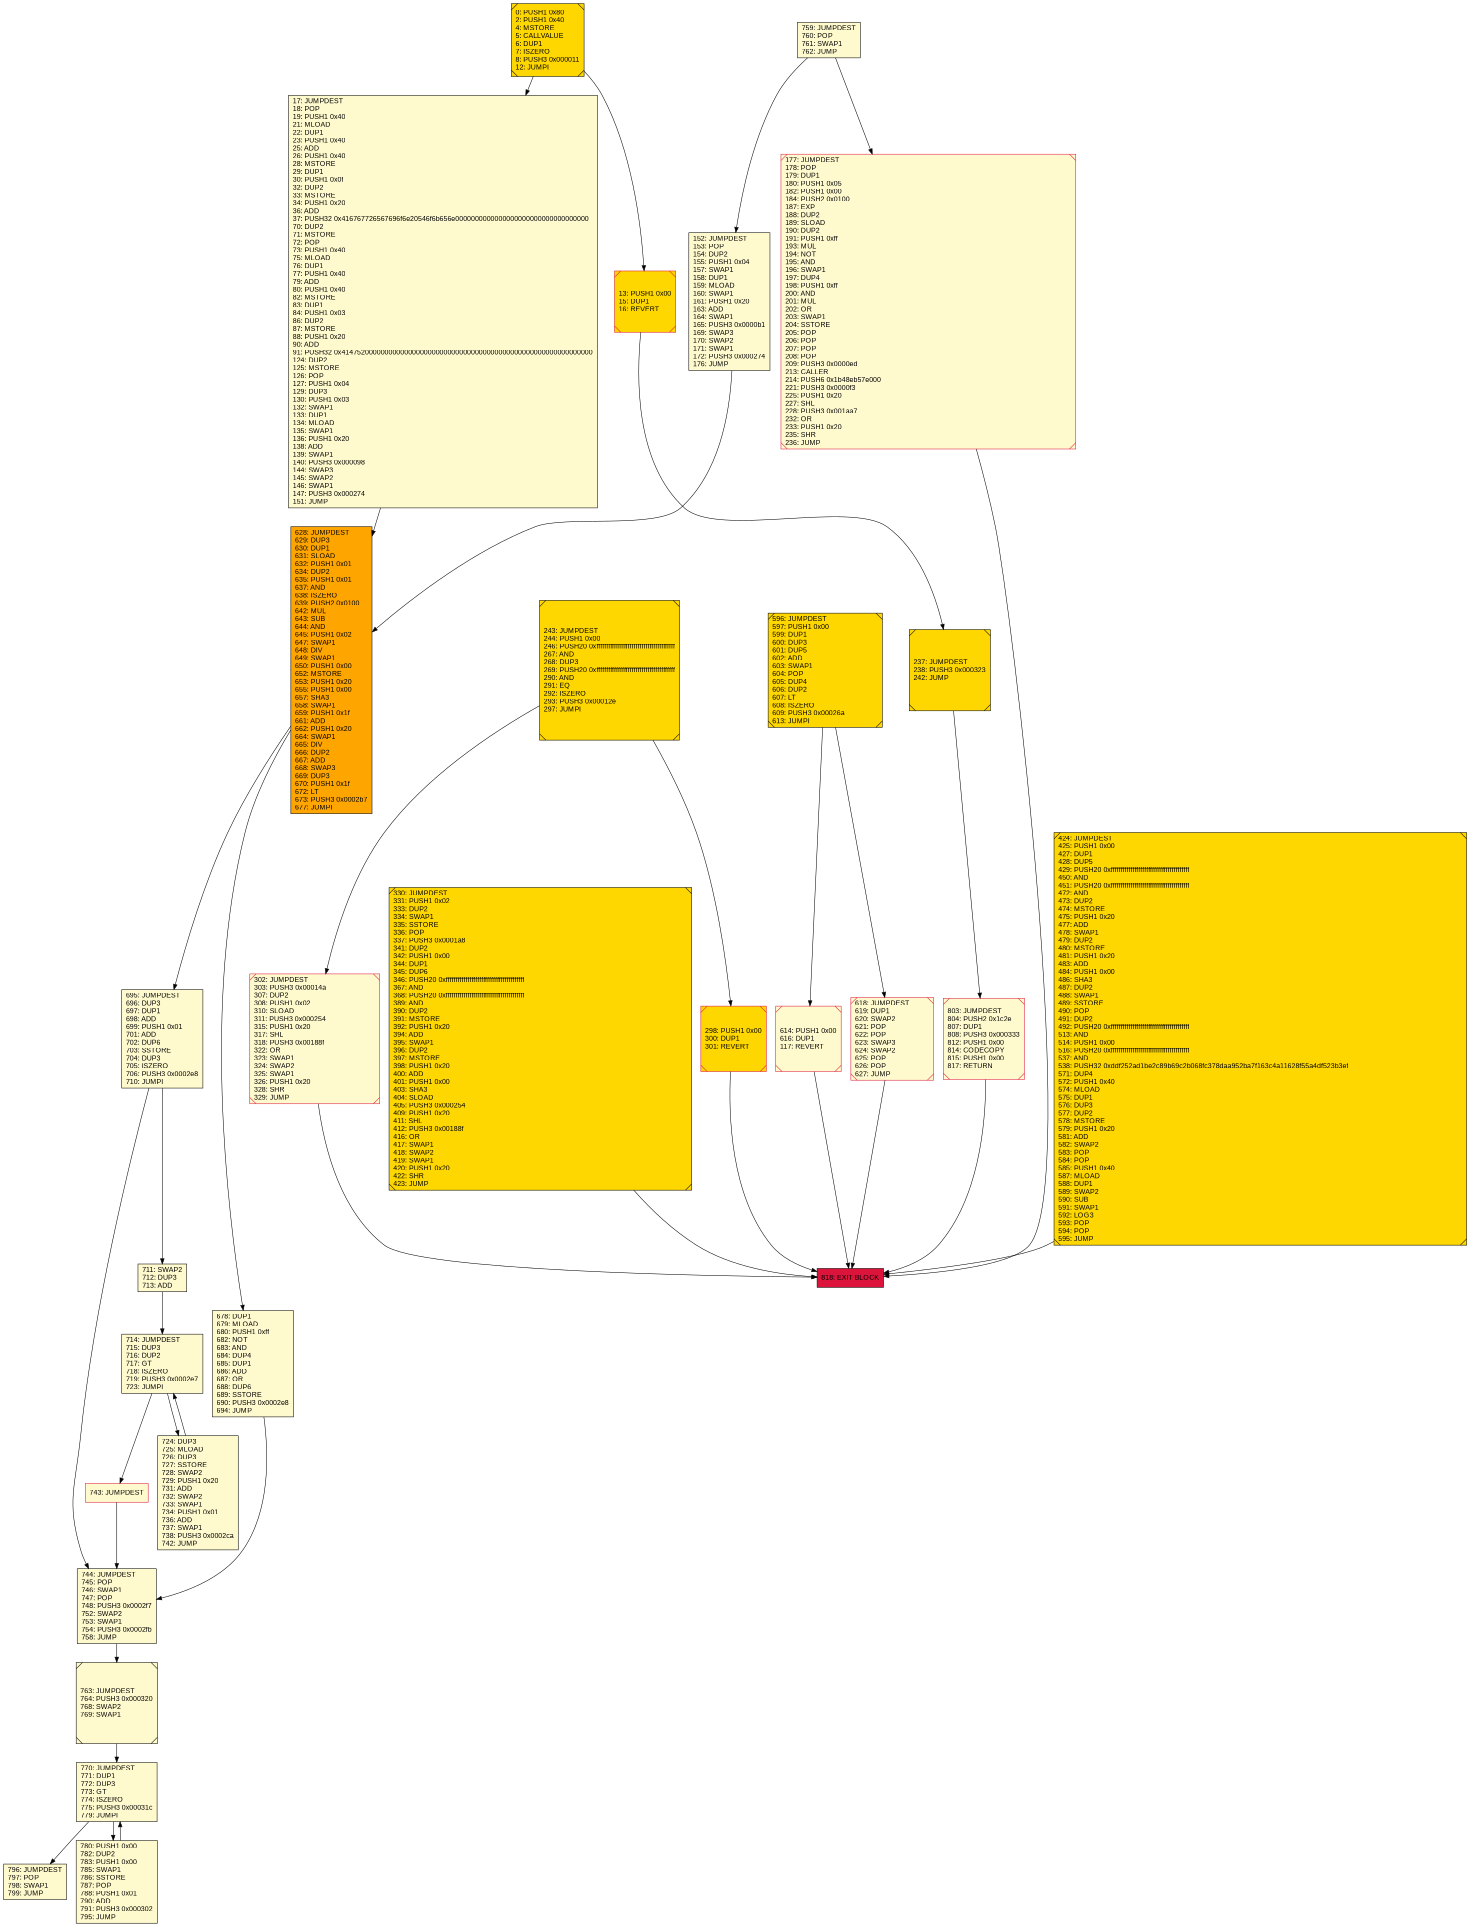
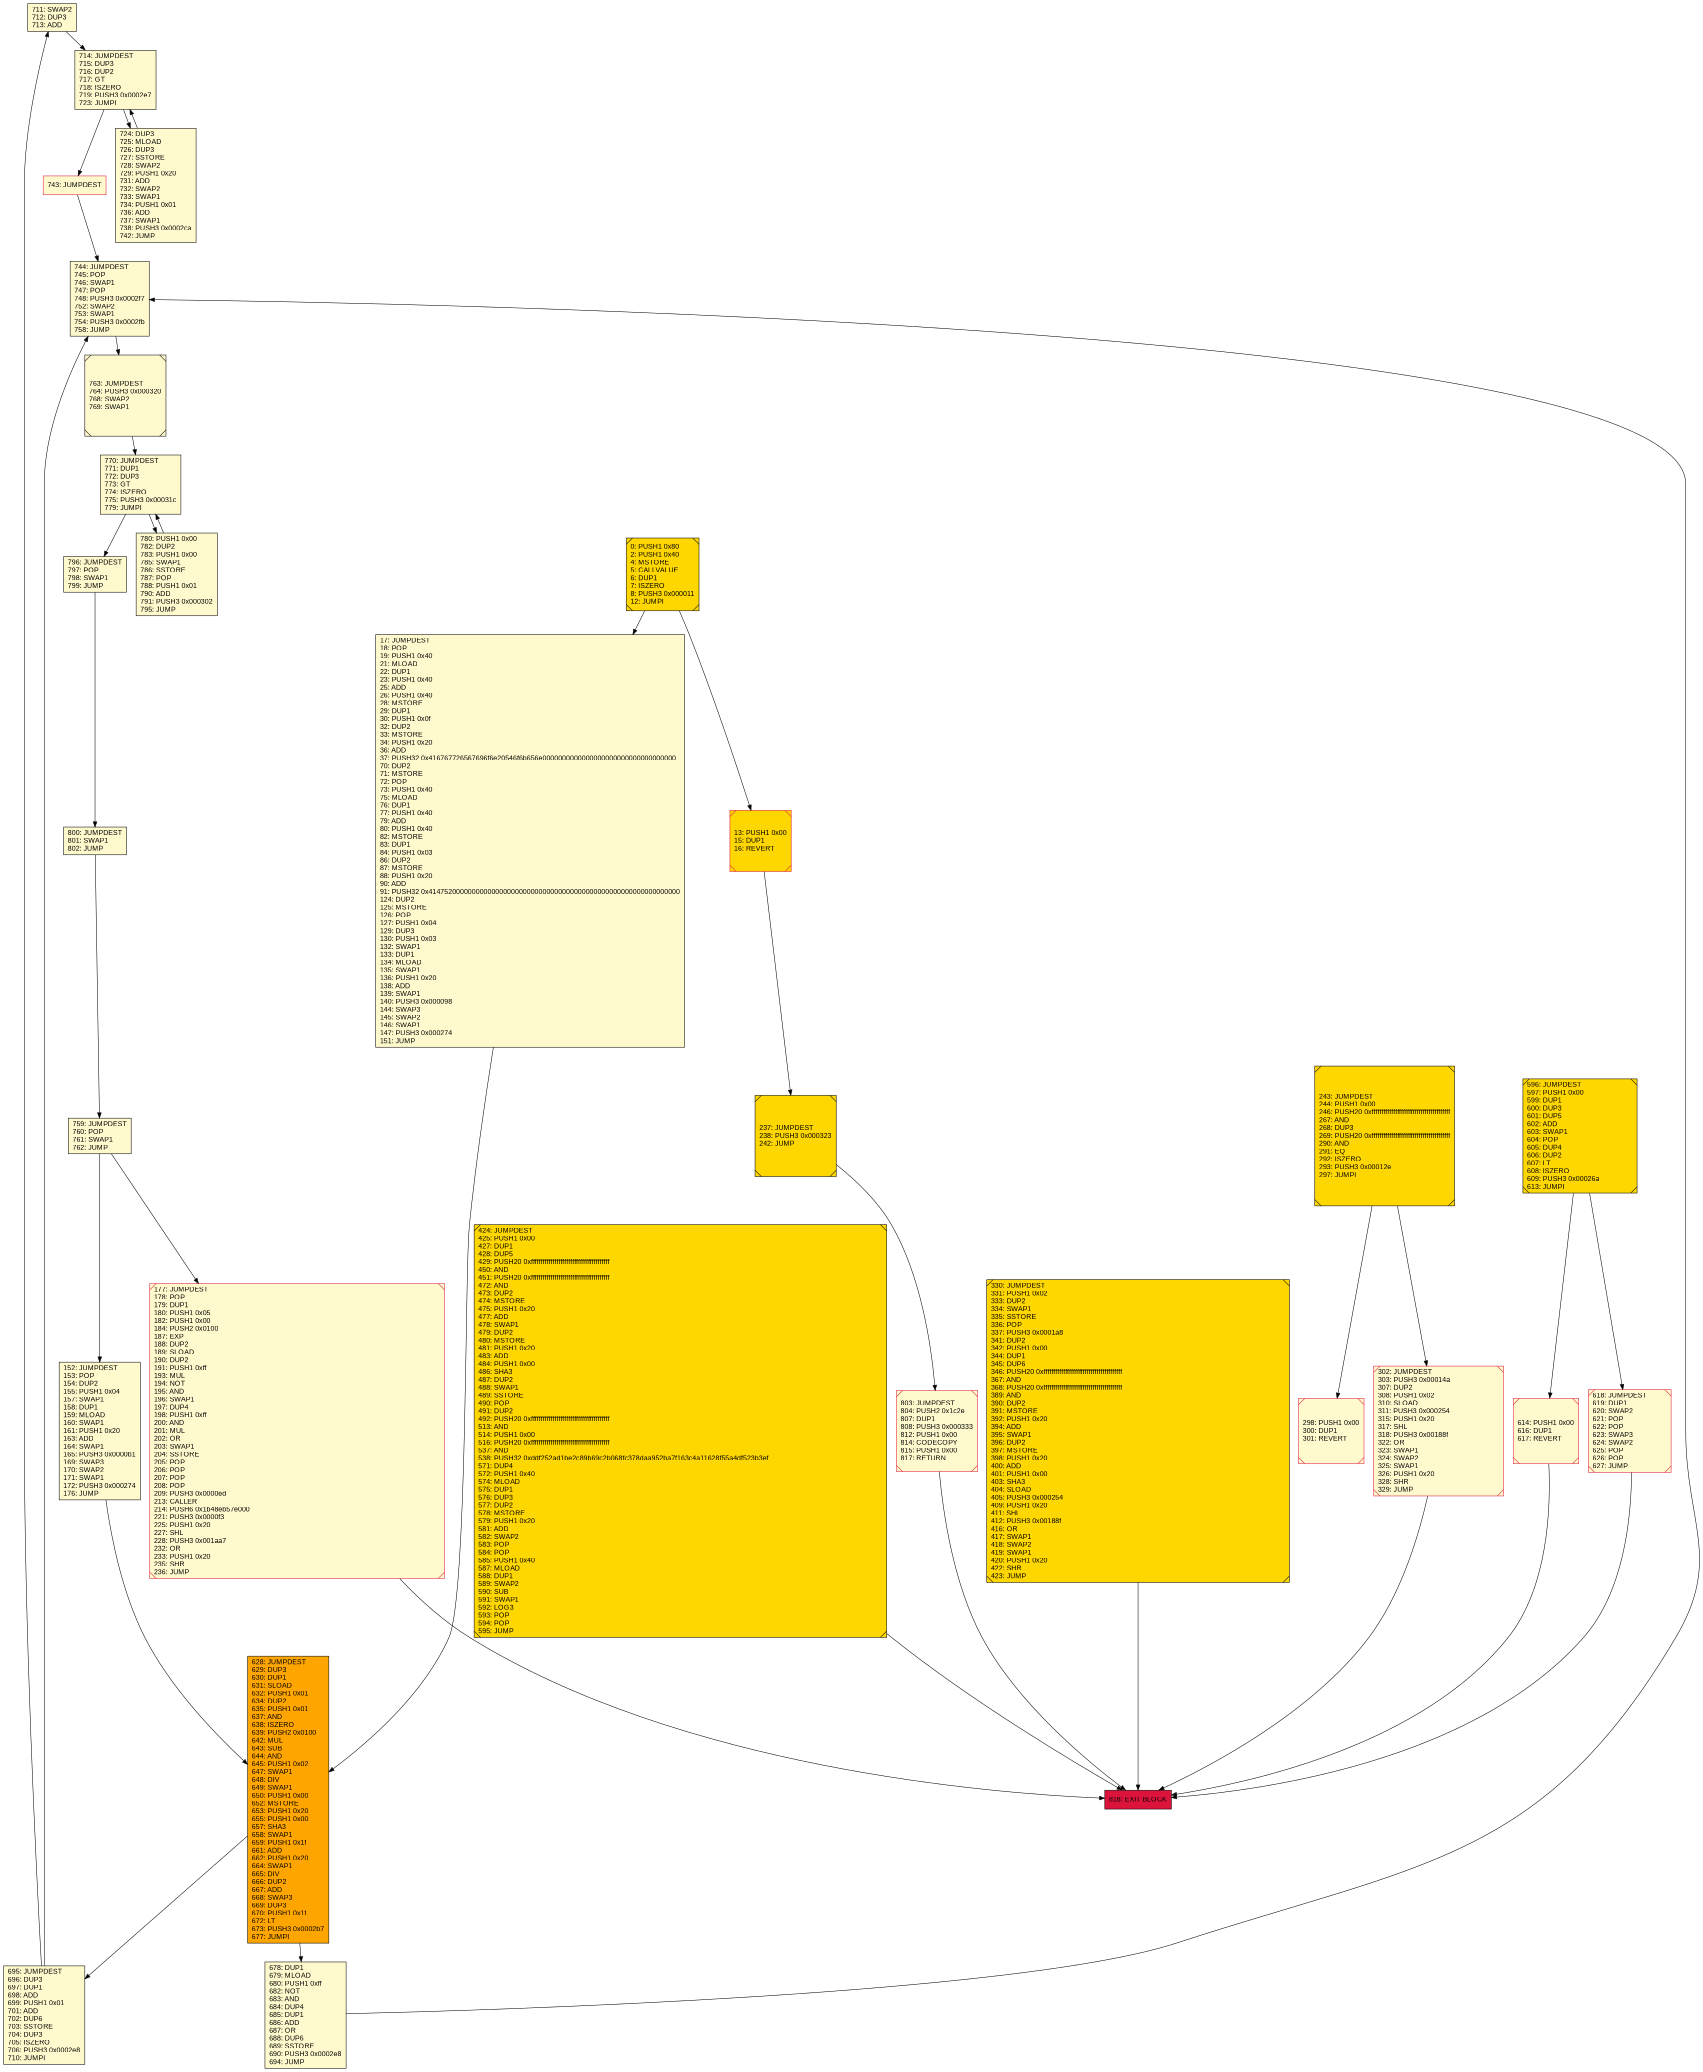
node "800: JUMPDEST 801: SWAP1 802: JUMP": added
node "298: PUSH1 0x00 300: DUP1 301: REVERT": fillcolor gold -> lemonchiffon
node "614: PUSH1 0x00 616: DUP1 117: REVERT": label "614: PUSH1 0x00 616: DUP1 117: REVERT" -> "614: PUSH1 0x00 616: DUP1 617: REVERT"
edge "298: PUSH1 0x00 300: DUP1 301: REVERT" -> "818: EXIT BLOCK": removed
